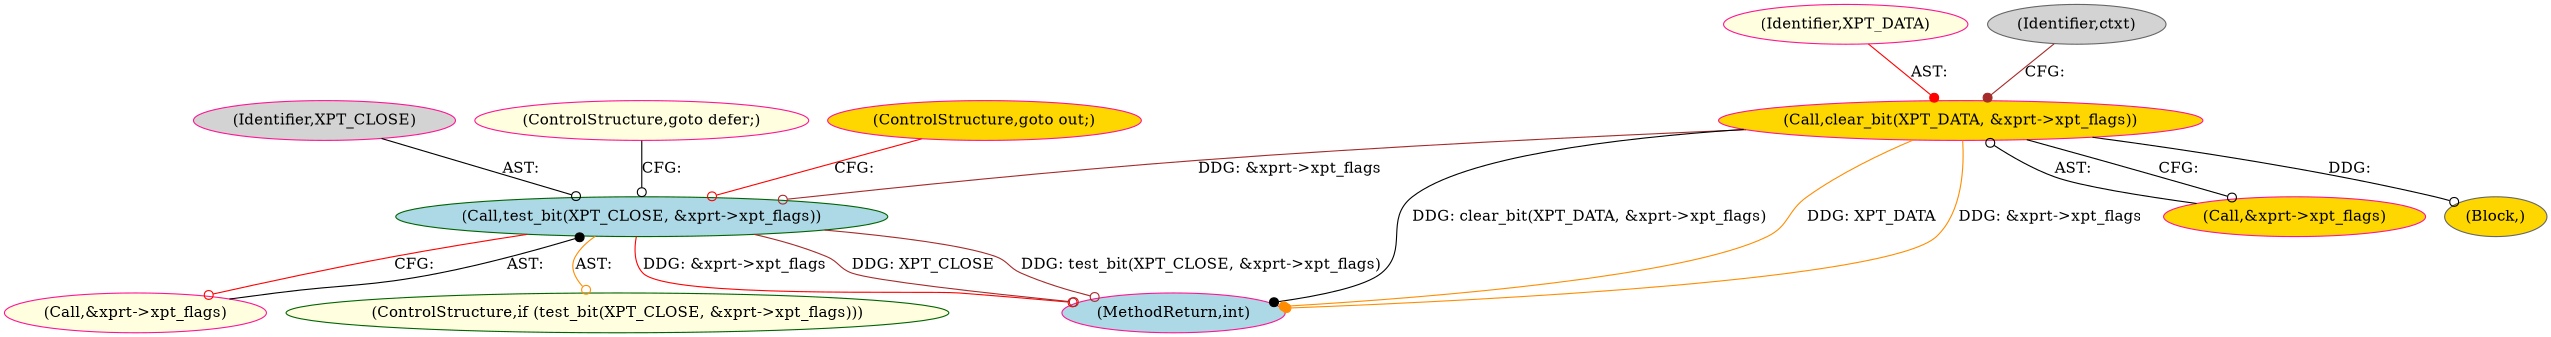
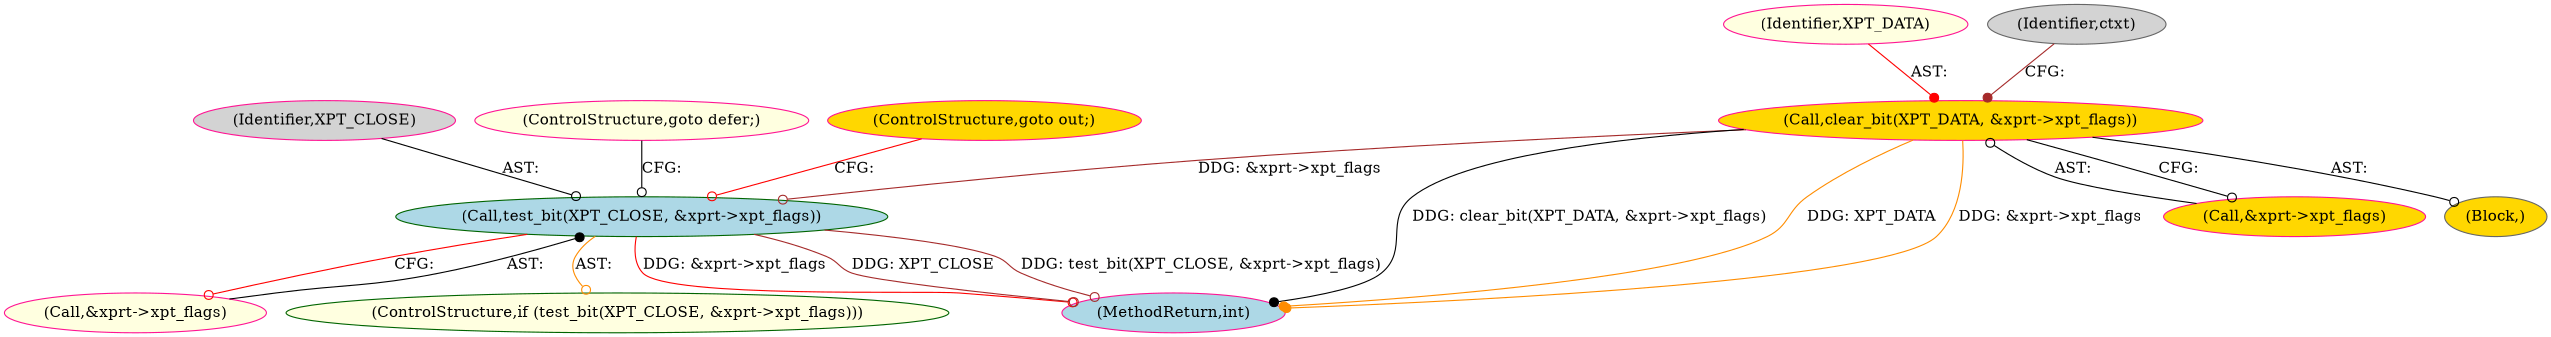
edge "(Call,clear_bit(XPT_DATA, &xprt->xpt_flags))" -> "(Block,)": label "DDG: " -> "AST: "
